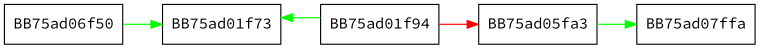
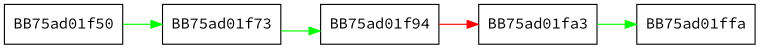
edge "BB75ad01f94" -> "BB75ad01f73": reversed
node "BB75ad06f50": label "BB75ad06f50" -> "BB75ad01f50"
node "BB75ad05fa3": label "BB75ad05fa3" -> "BB75ad01fa3"
node "BB75ad07ffa": label "BB75ad07ffa" -> "BB75ad01ffa"
